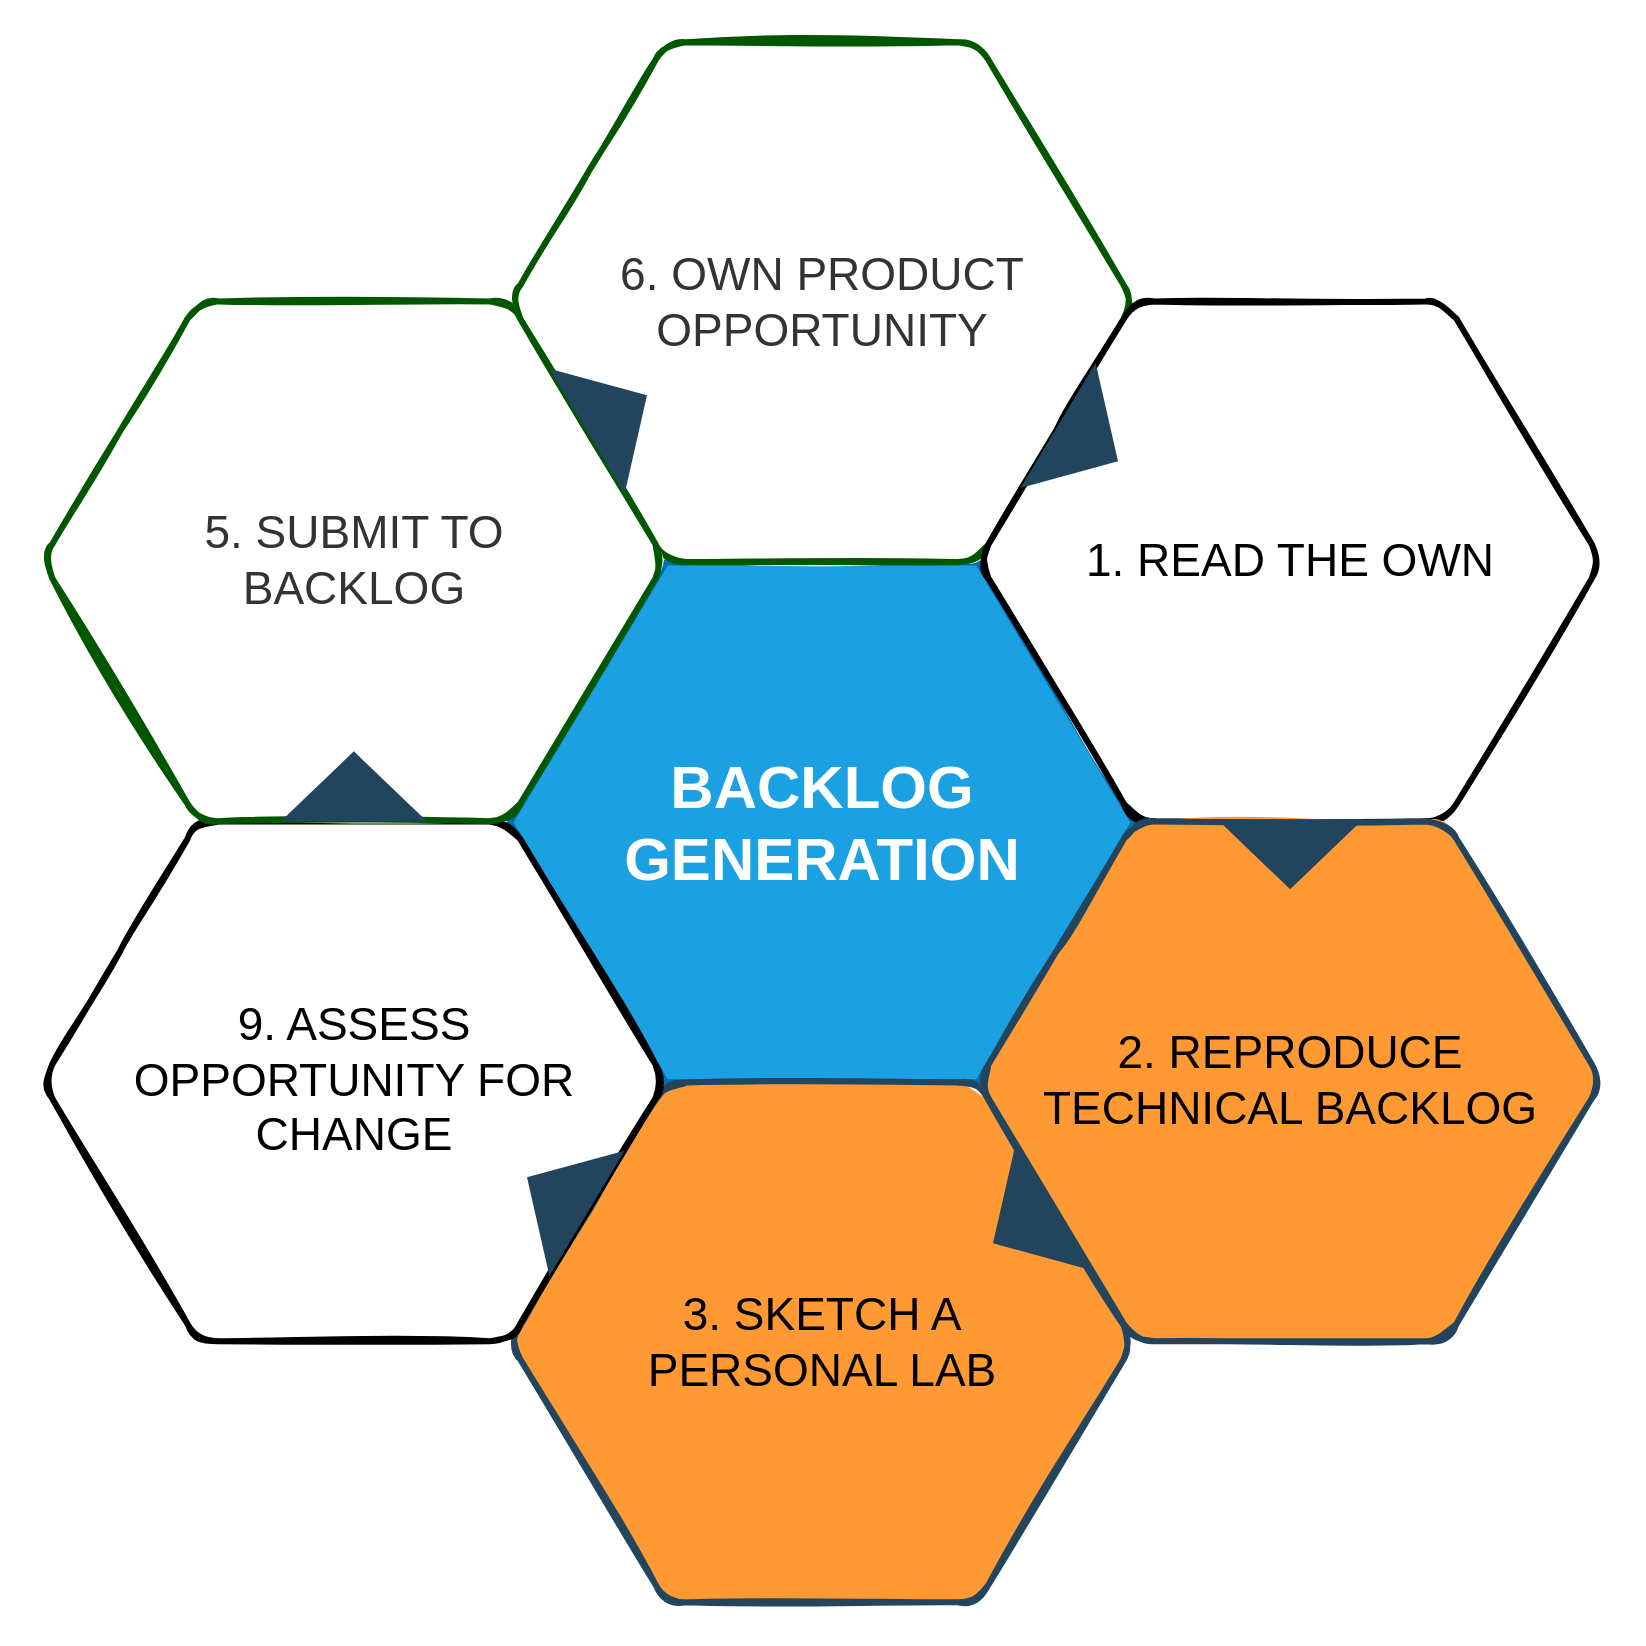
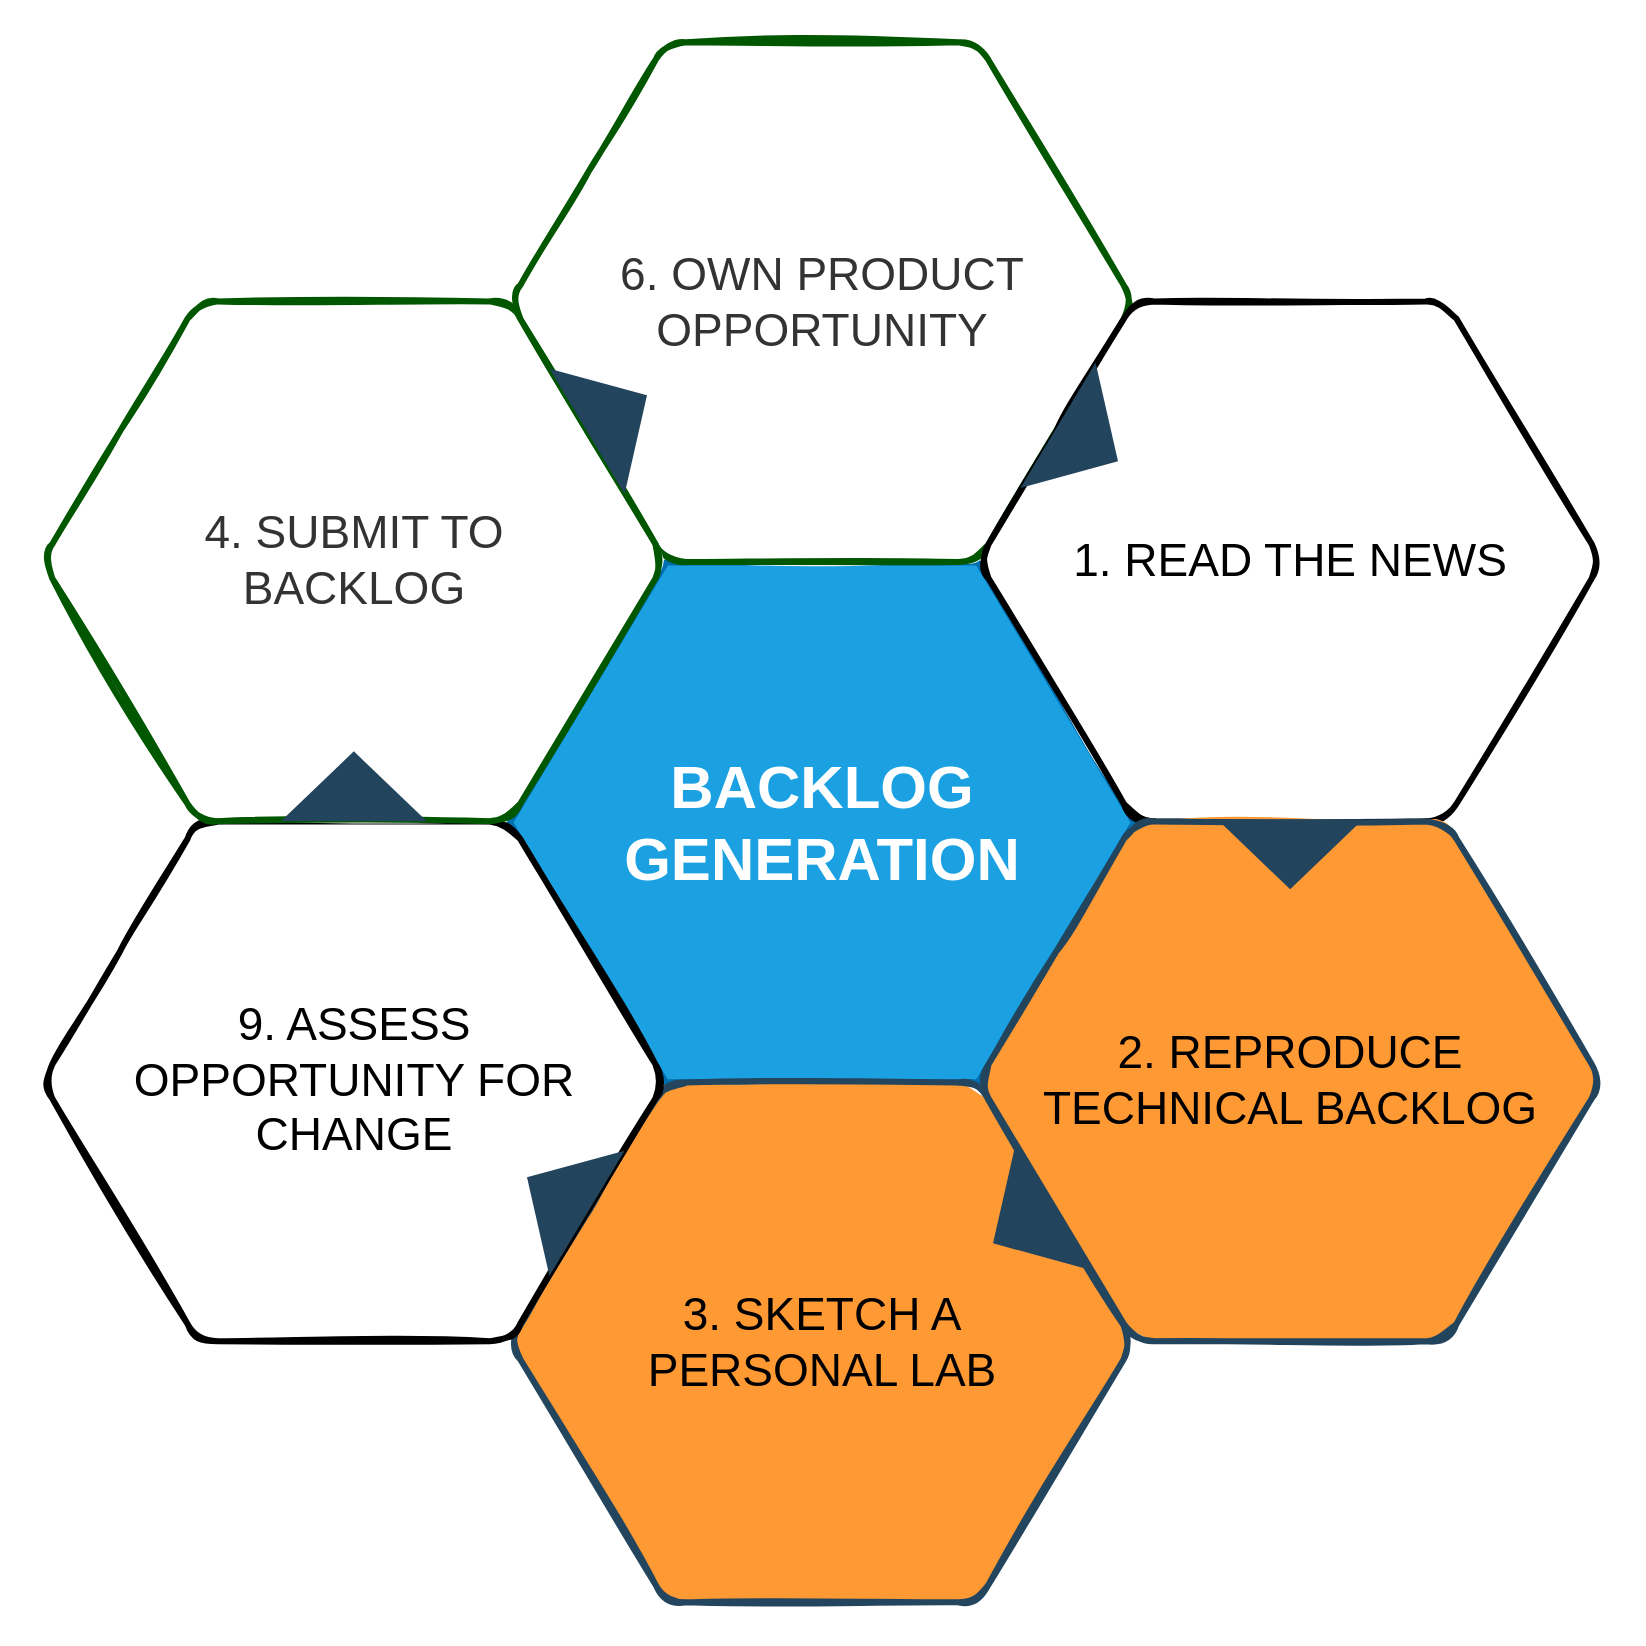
node "5. SUBMIT TO BACKLOG": label "5. SUBMIT TO BACKLOG" -> "4. SUBMIT TO BACKLOG"
node "1. READ THE OWN": label "1. READ THE OWN" -> "1. READ THE NEWS"
